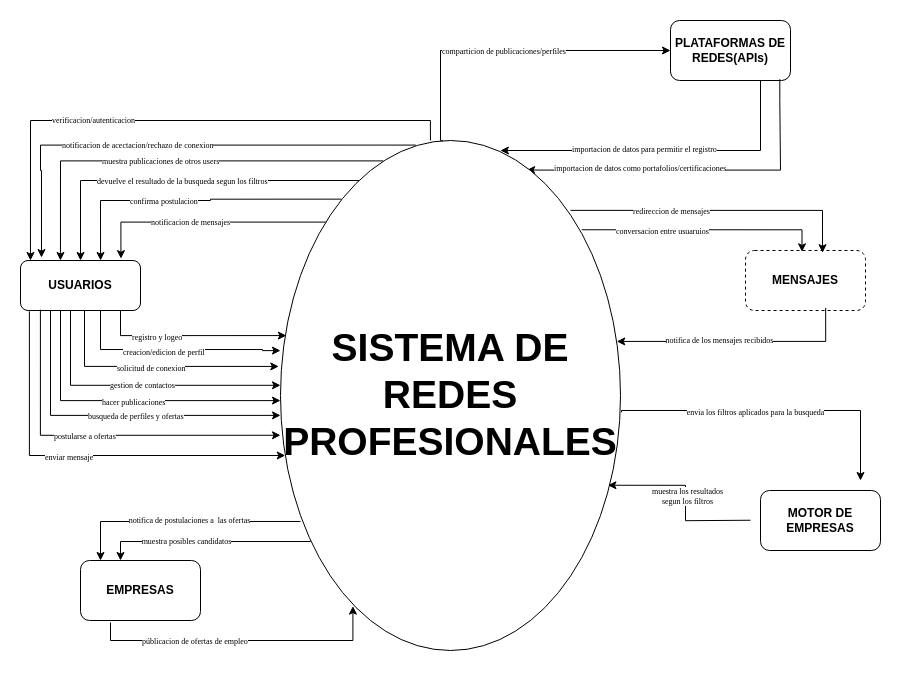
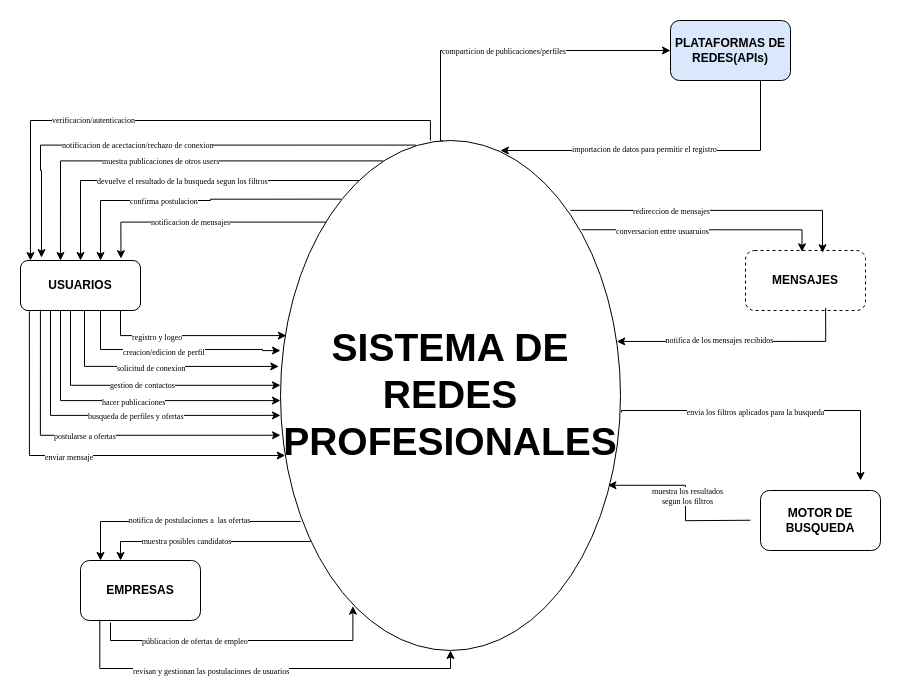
node "PLATAFORMAS DE REDES(APIs)": fillcolor #ffffff -> #dae8fc
edge "PLATAFORMAS DE REDES(APIs)" -> "SISTEMA DE REDES PROFESIONALES": removed, label "importacion de datos como portafolios/certificaciones"
node "MOTOR DE EMPRESAS": label "MOTOR DE EMPRESAS" -> "MOTOR DE BUSQUEDA"
edge "EMPRESAS" -> "SISTEMA DE REDES PROFESIONALES": added, label "revisan y gestionan las postulaciones de usuarios"
